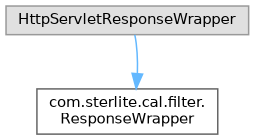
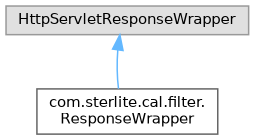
edge "HttpServletResponseWrapper" -> "com.sterlite.cal.filter. ResponseWrapper": reversed
